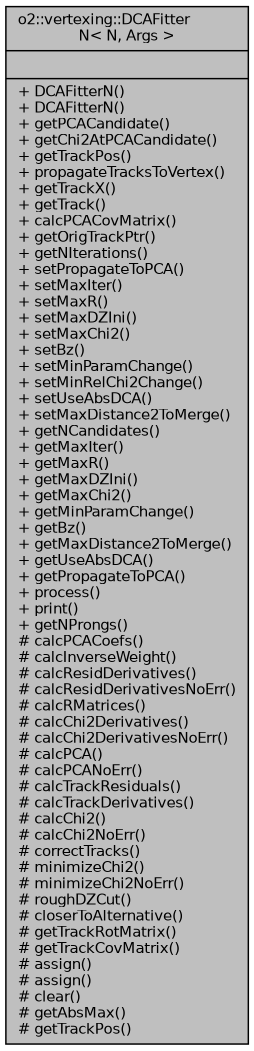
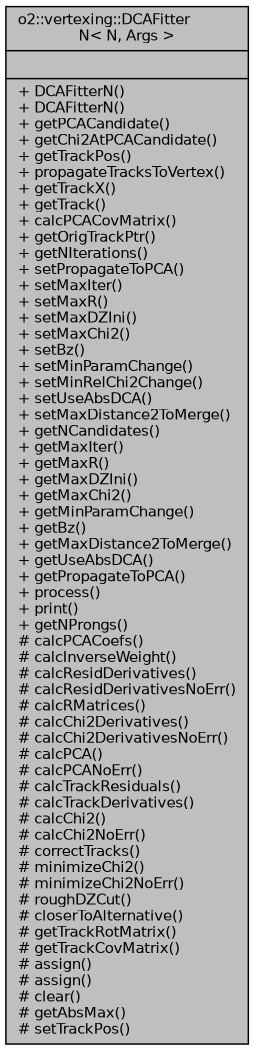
node "o2::vertexing::DCAFitter": text "# getTrackPos()" -> "# setTrackPos()"
